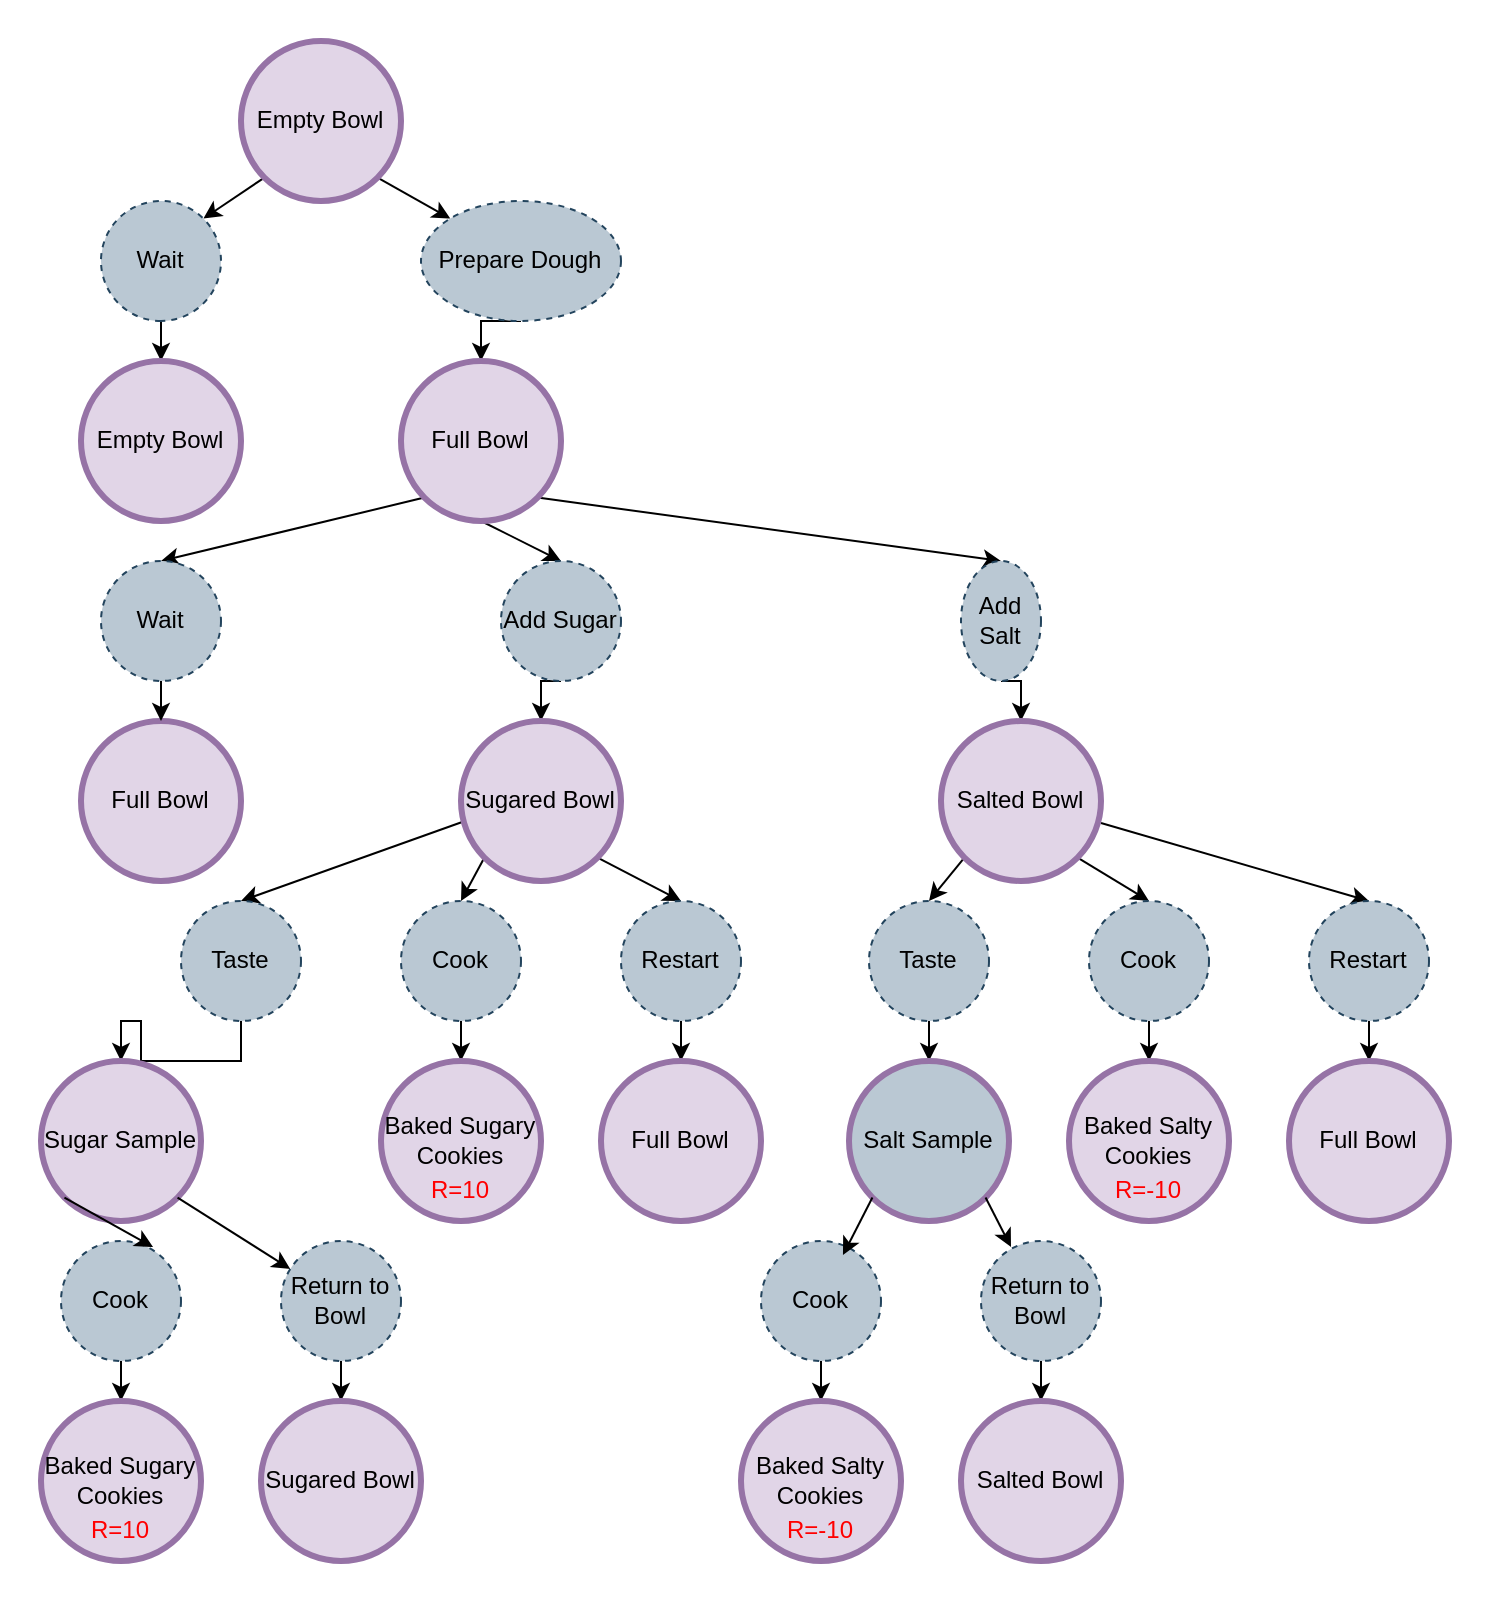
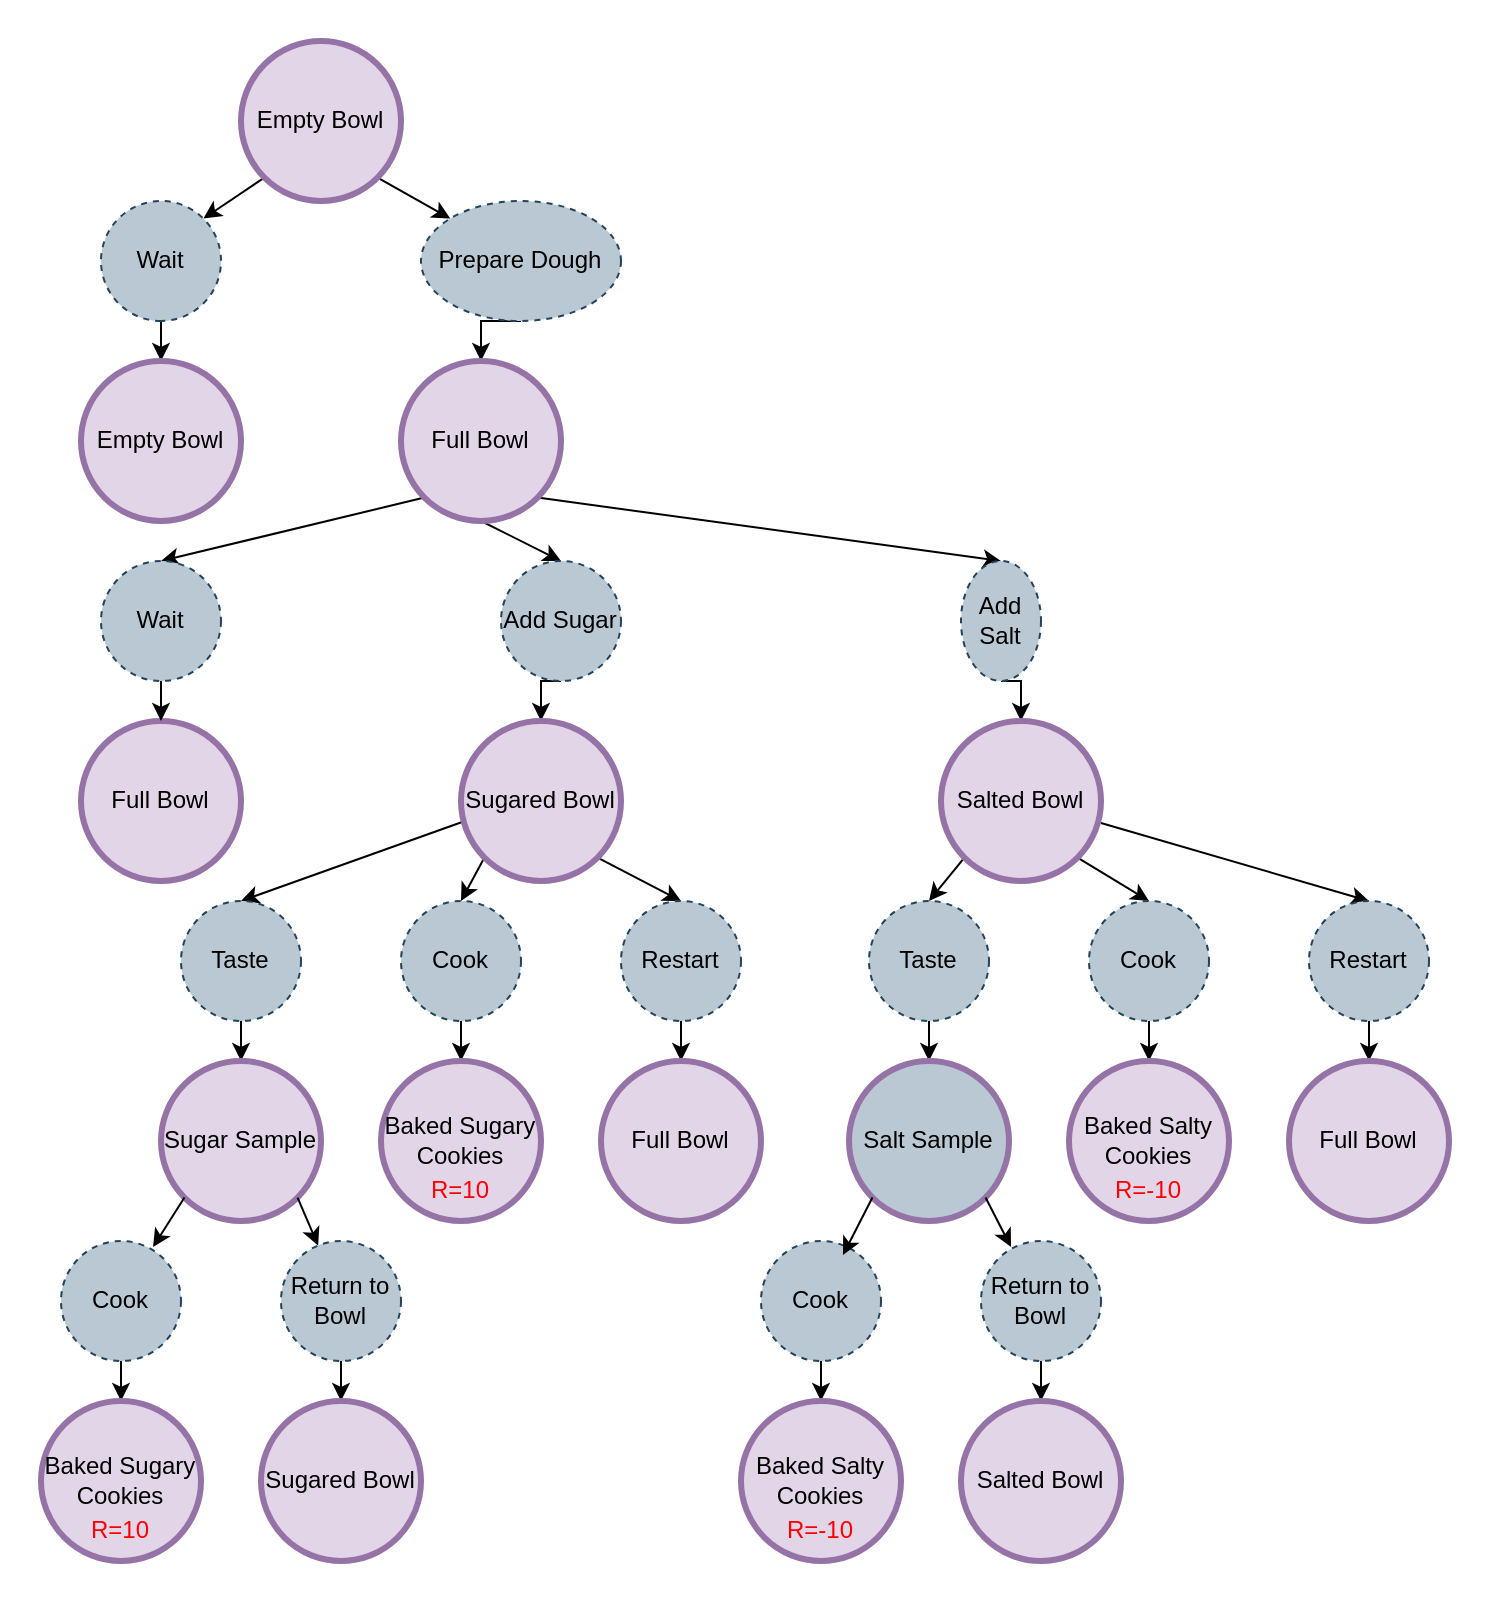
node "Sugar Sample": moved (121, 1141) -> (241, 1141)
